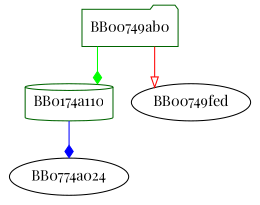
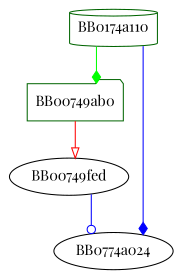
edge "BB00749ab0" -> "BB0174a110": reversed
edge "BB00749fed" -> "BB0774a024": added
